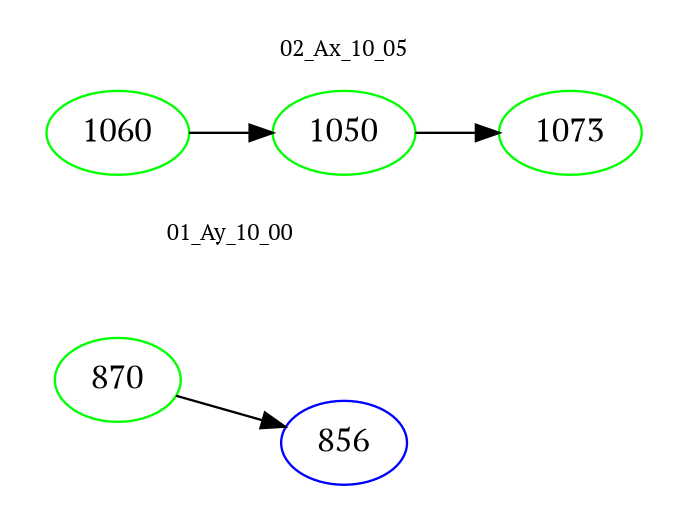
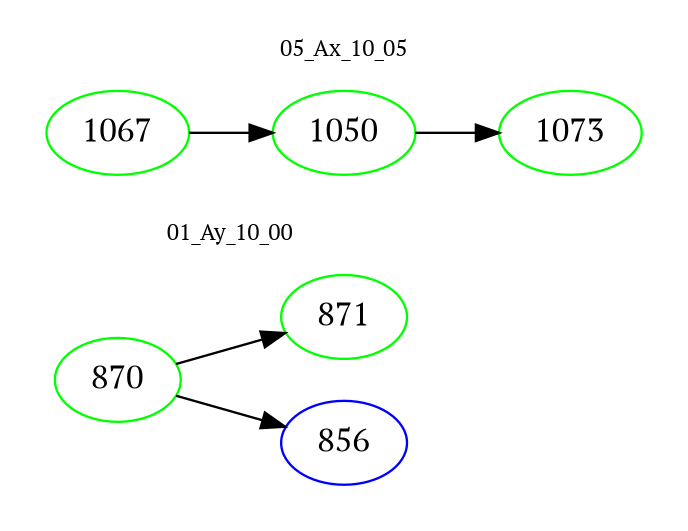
cluster "02_Ax_10_05": label "02_Ax_10_05" -> "05_Ax_10_05"
node "1060": label "1060" -> "1067"
node "871": added
